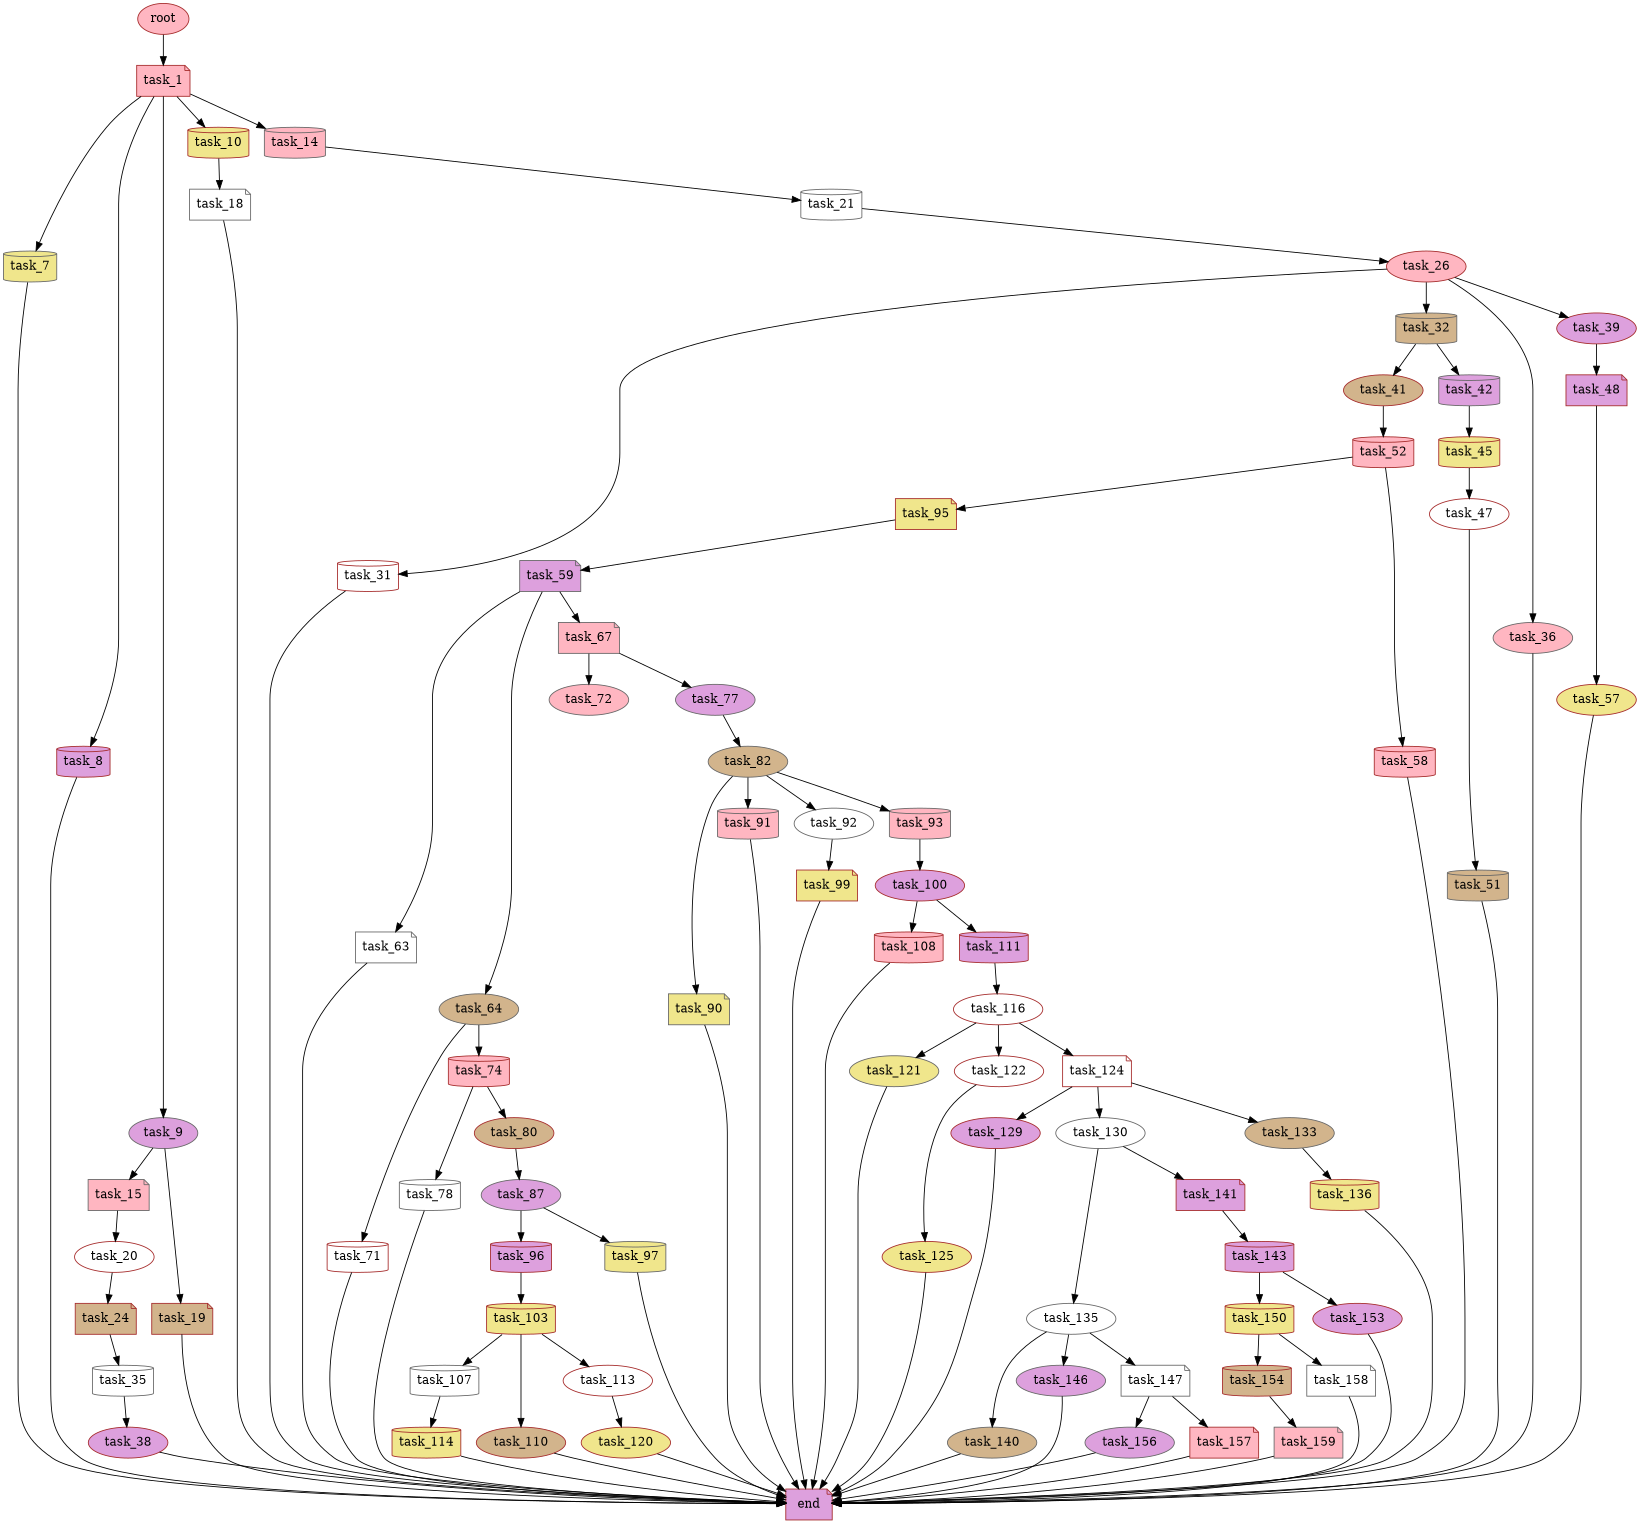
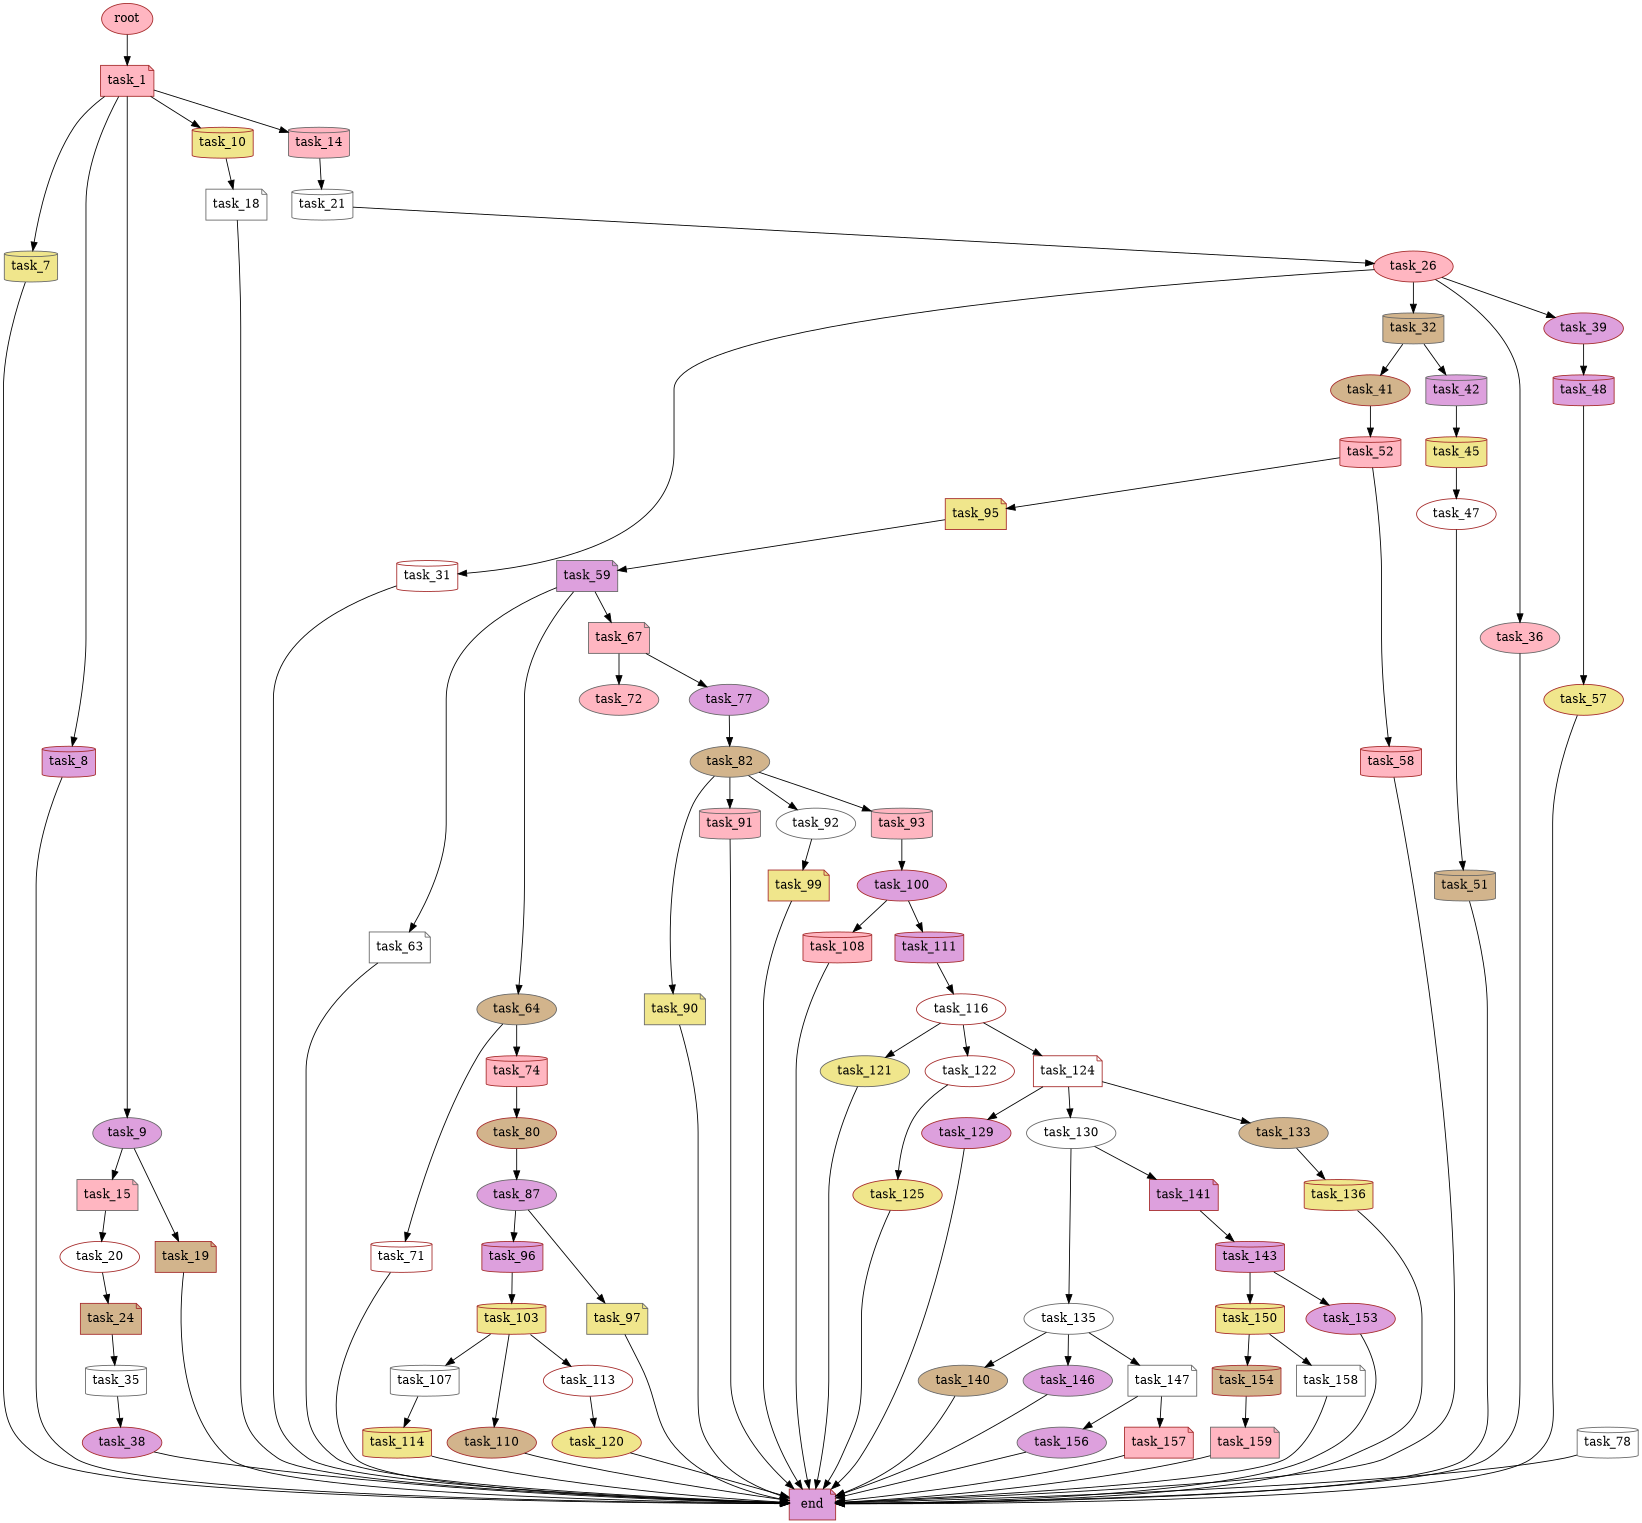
node "task_48": shape note -> cylinder
edge "task_74" -> "task_78": removed
node "task_97": shape cylinder -> note
